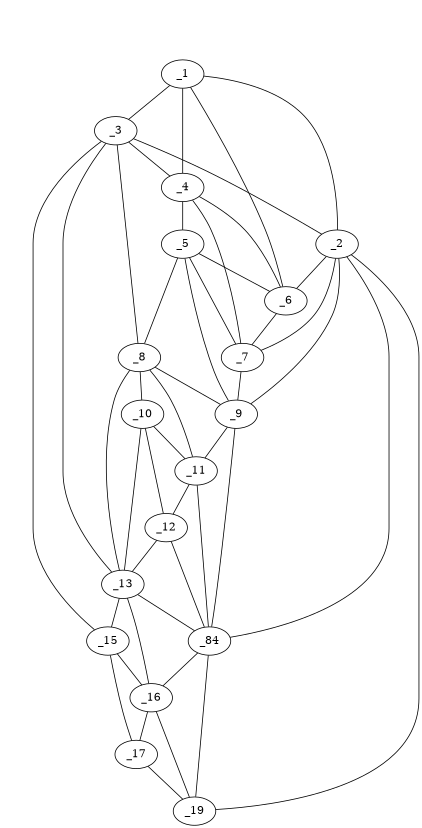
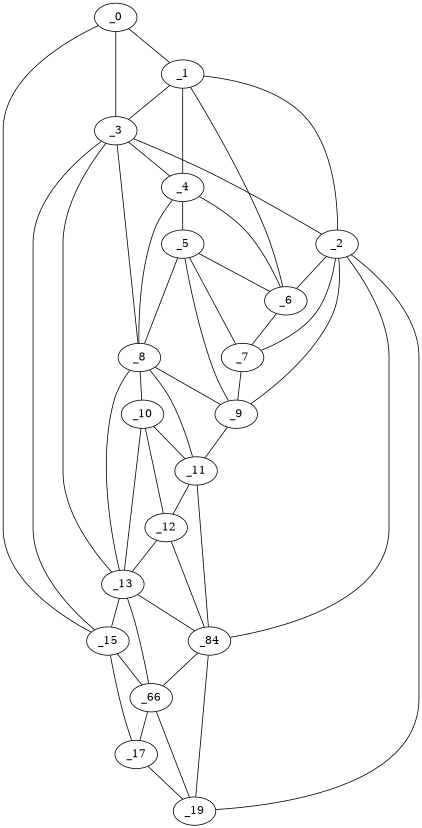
node "_0": added
edge "_4" -- "_7": now "_4" -- "_8"
edge "_9" -- "_84": removed
node "_16": label "_16" -> "_66"
